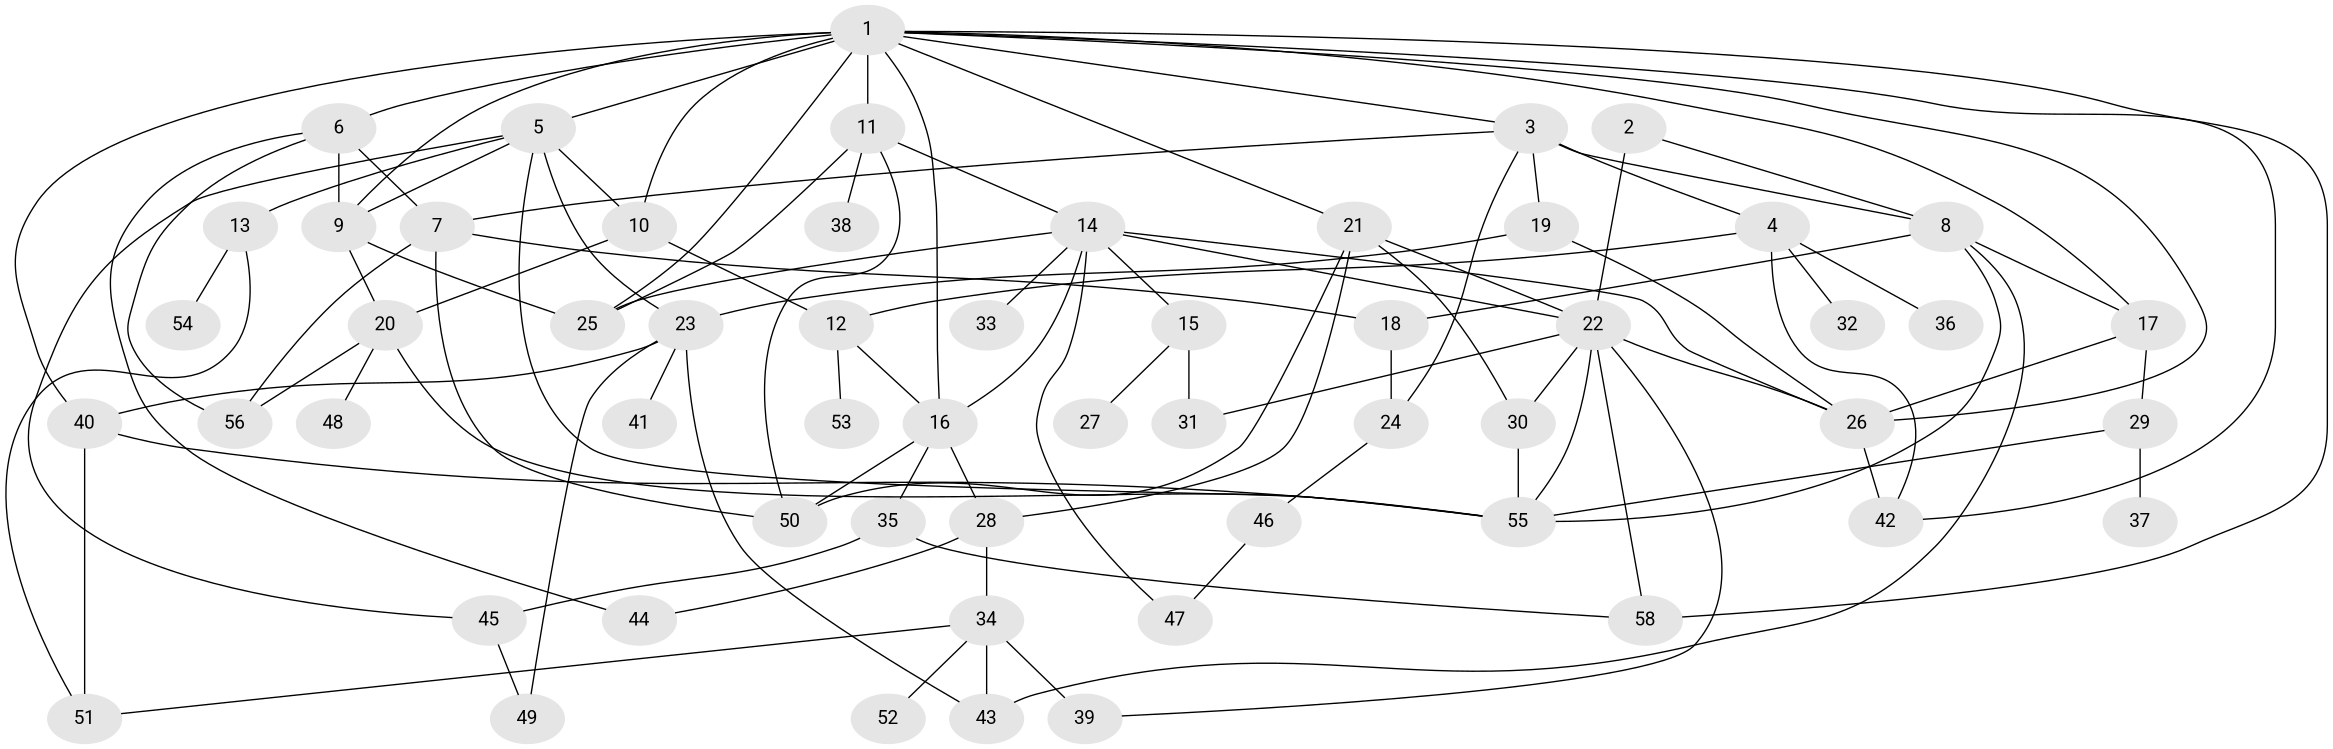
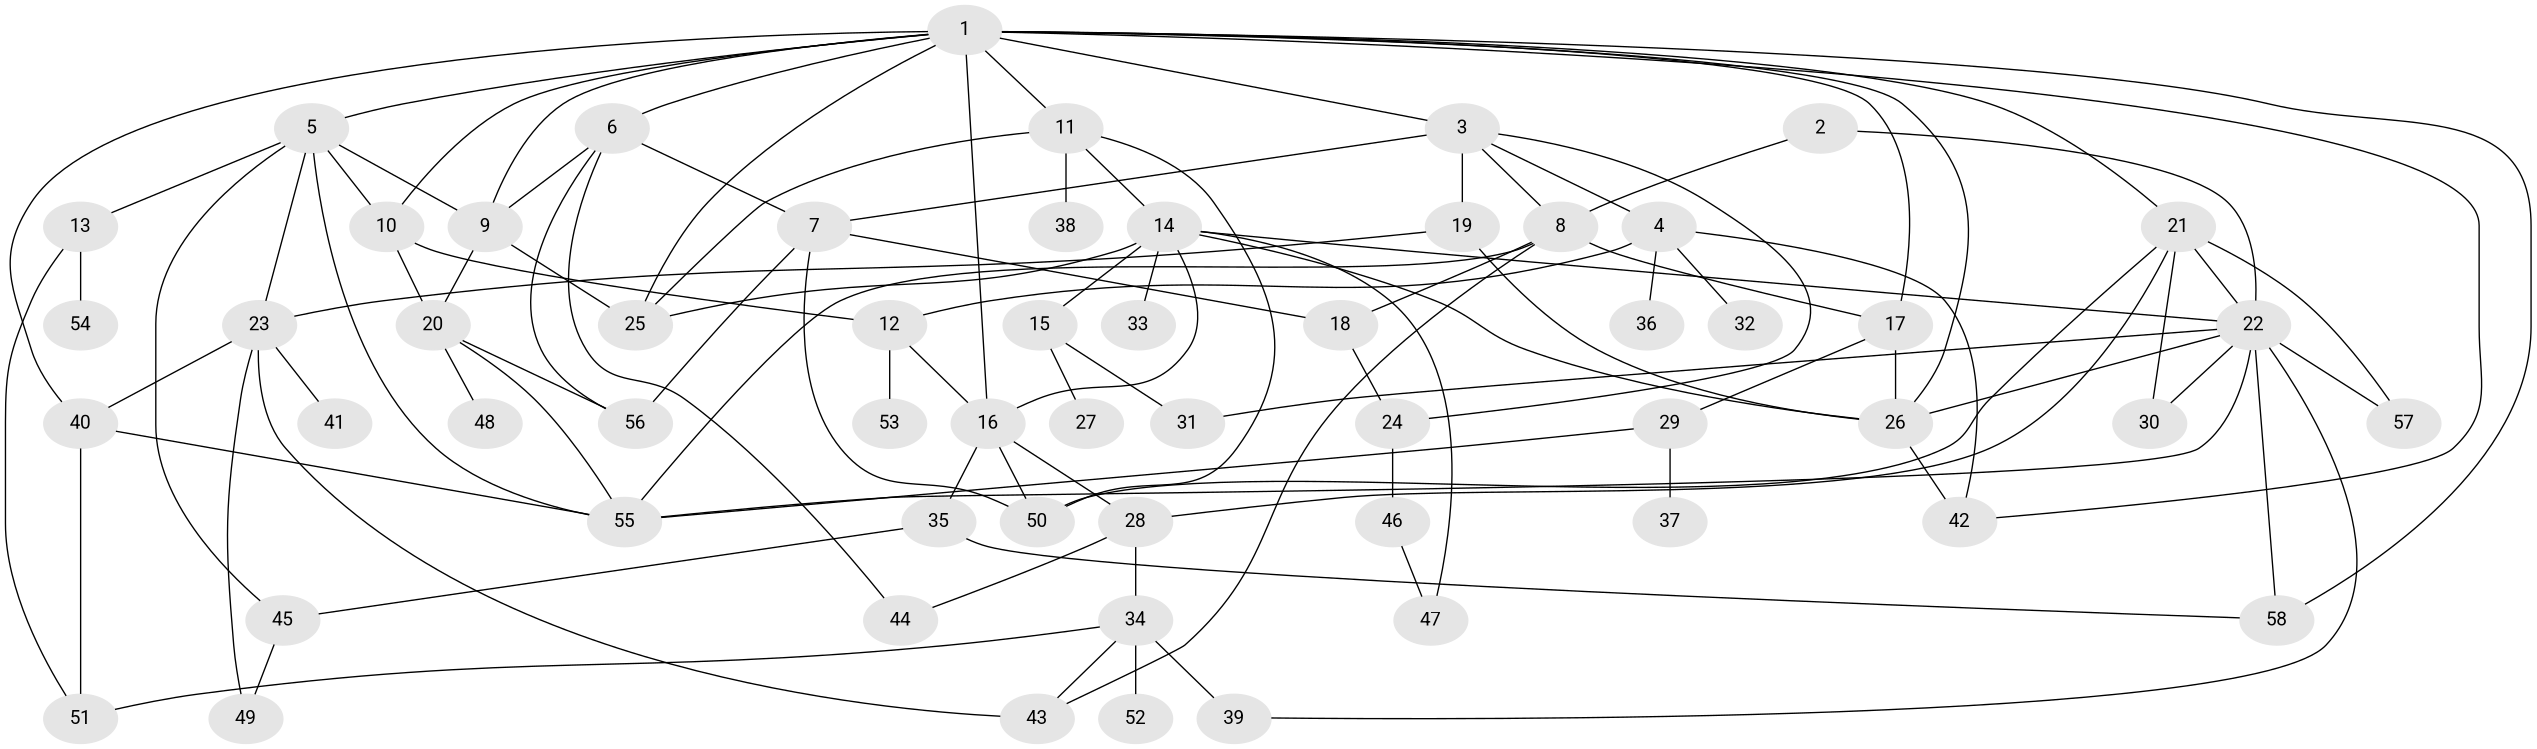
node "57": added
edge "30" -- "55": removed
